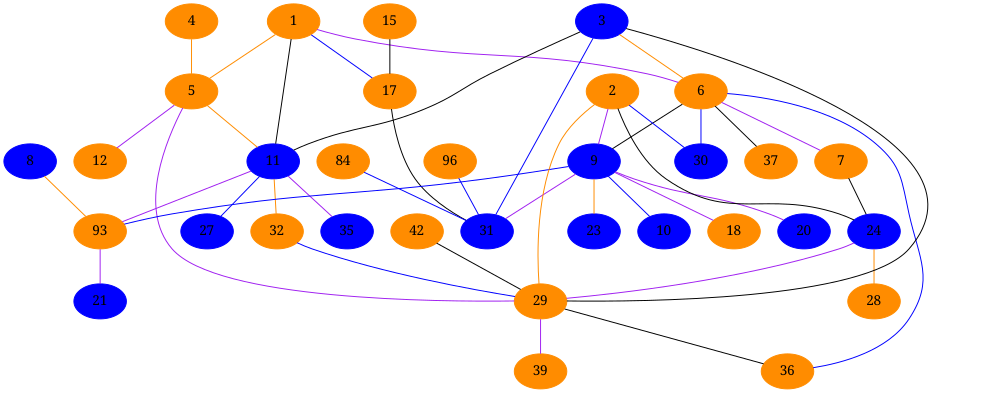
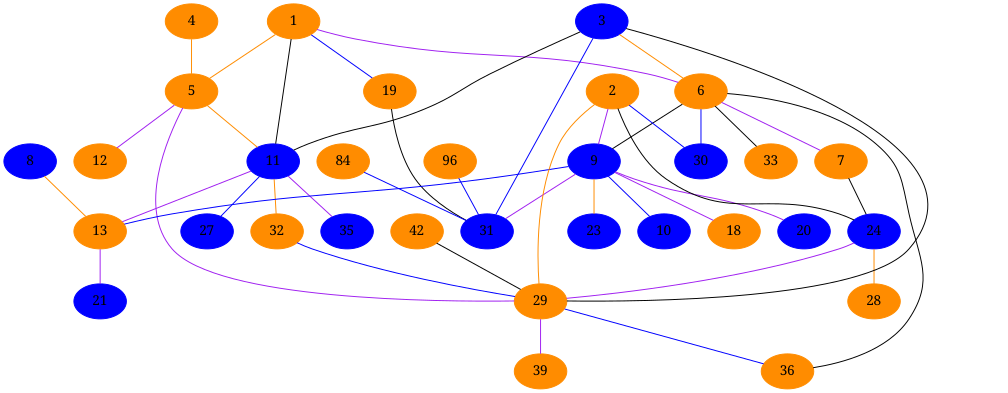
node "15": removed
node "17": label "17" -> "19"
node "37": label "37" -> "33"
edge "6" -- "36": color blue -> black
node "93": label "93" -> "13"
edge "29" -- "36": color black -> blue
